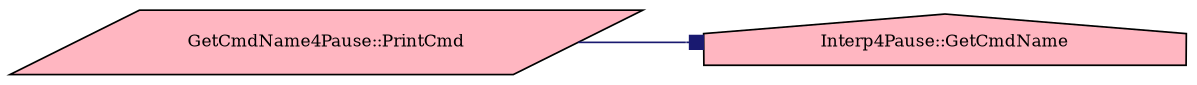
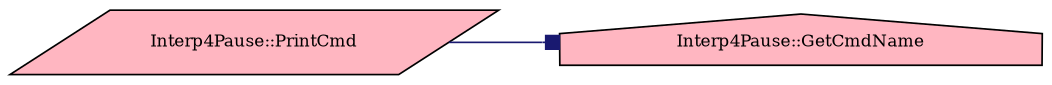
node "GetCmdName4Pause::PrintCmd": label "GetCmdName4Pause::PrintCmd" -> "Interp4Pause::PrintCmd"
